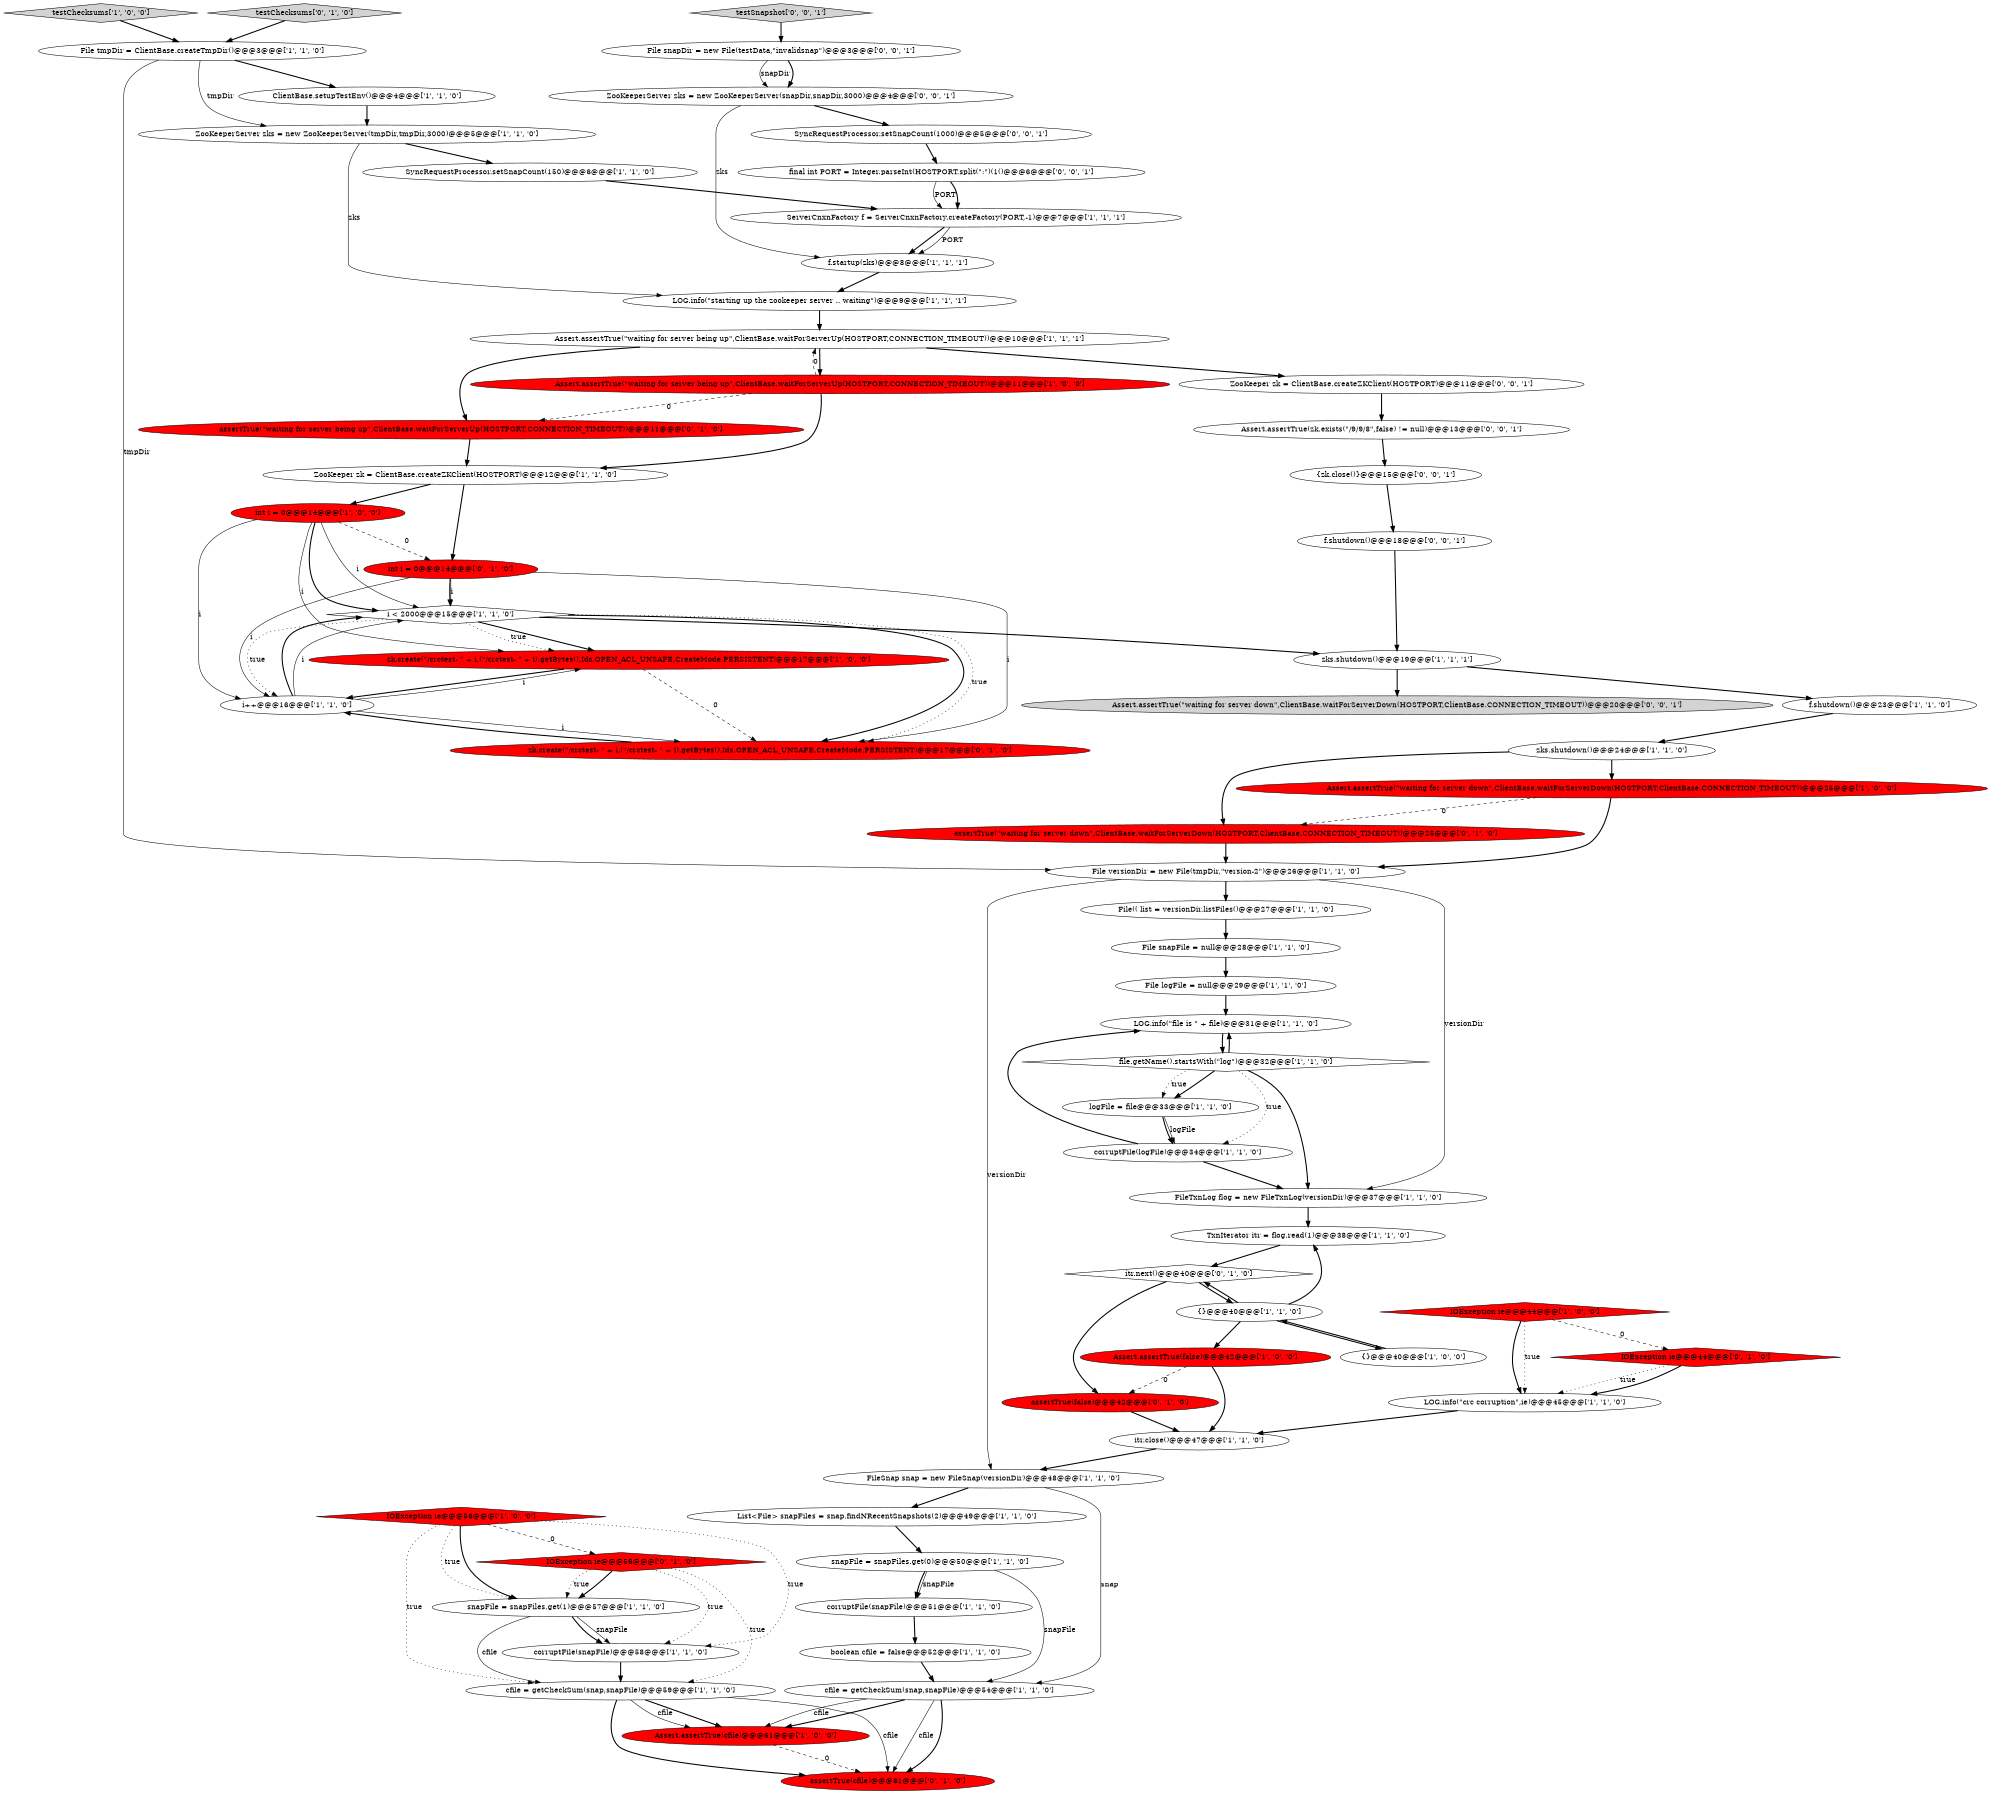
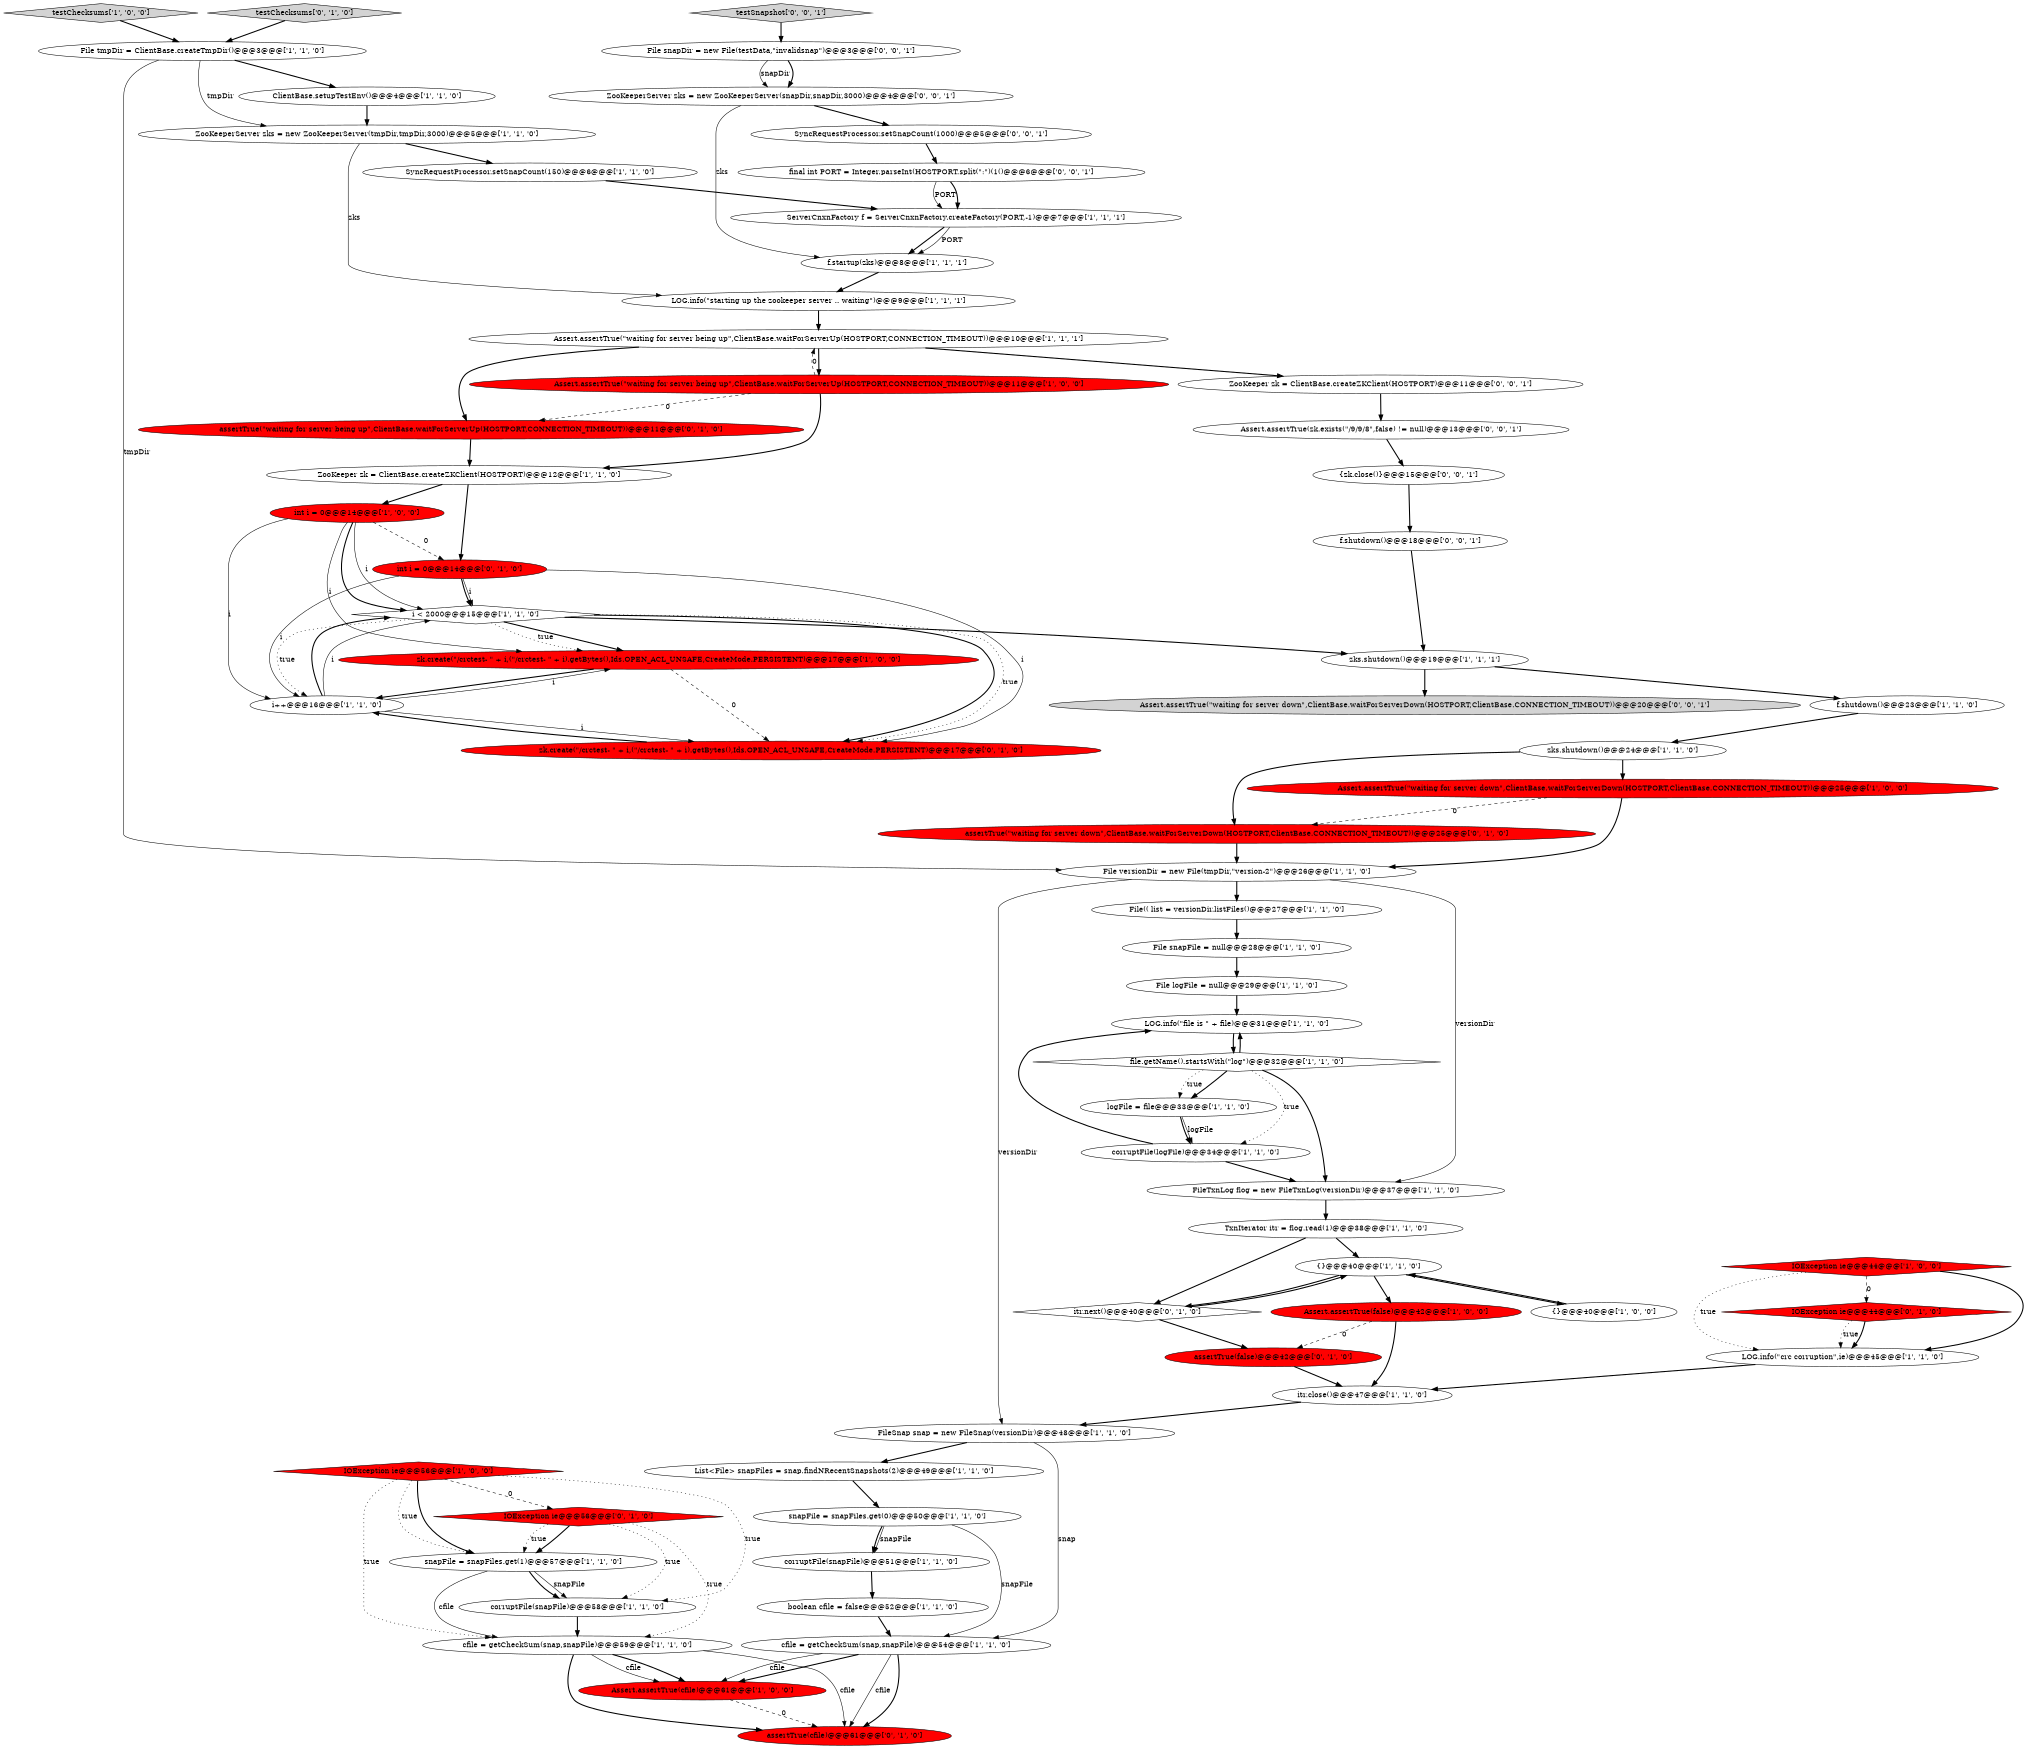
edge "{}@@@40@@@['1', '1', '0']" -> "TxnIterator itr = flog.read(1)@@@38@@@['1', '1', '0']": reversed
